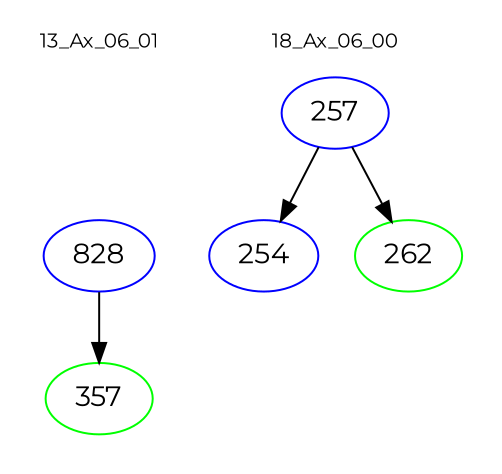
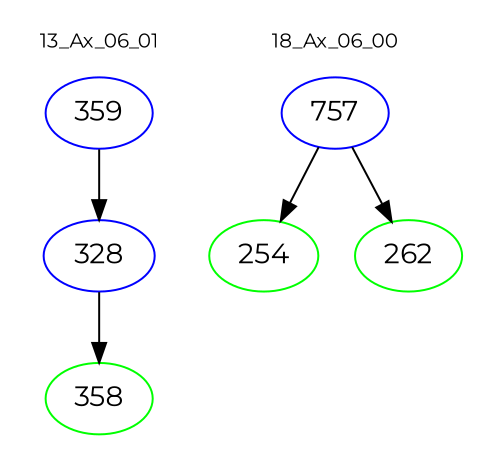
node "359": added
node "257": label "257" -> "757"
node "828": label "828" -> "328"
node "254": color blue -> green
node "357": label "357" -> "358"
